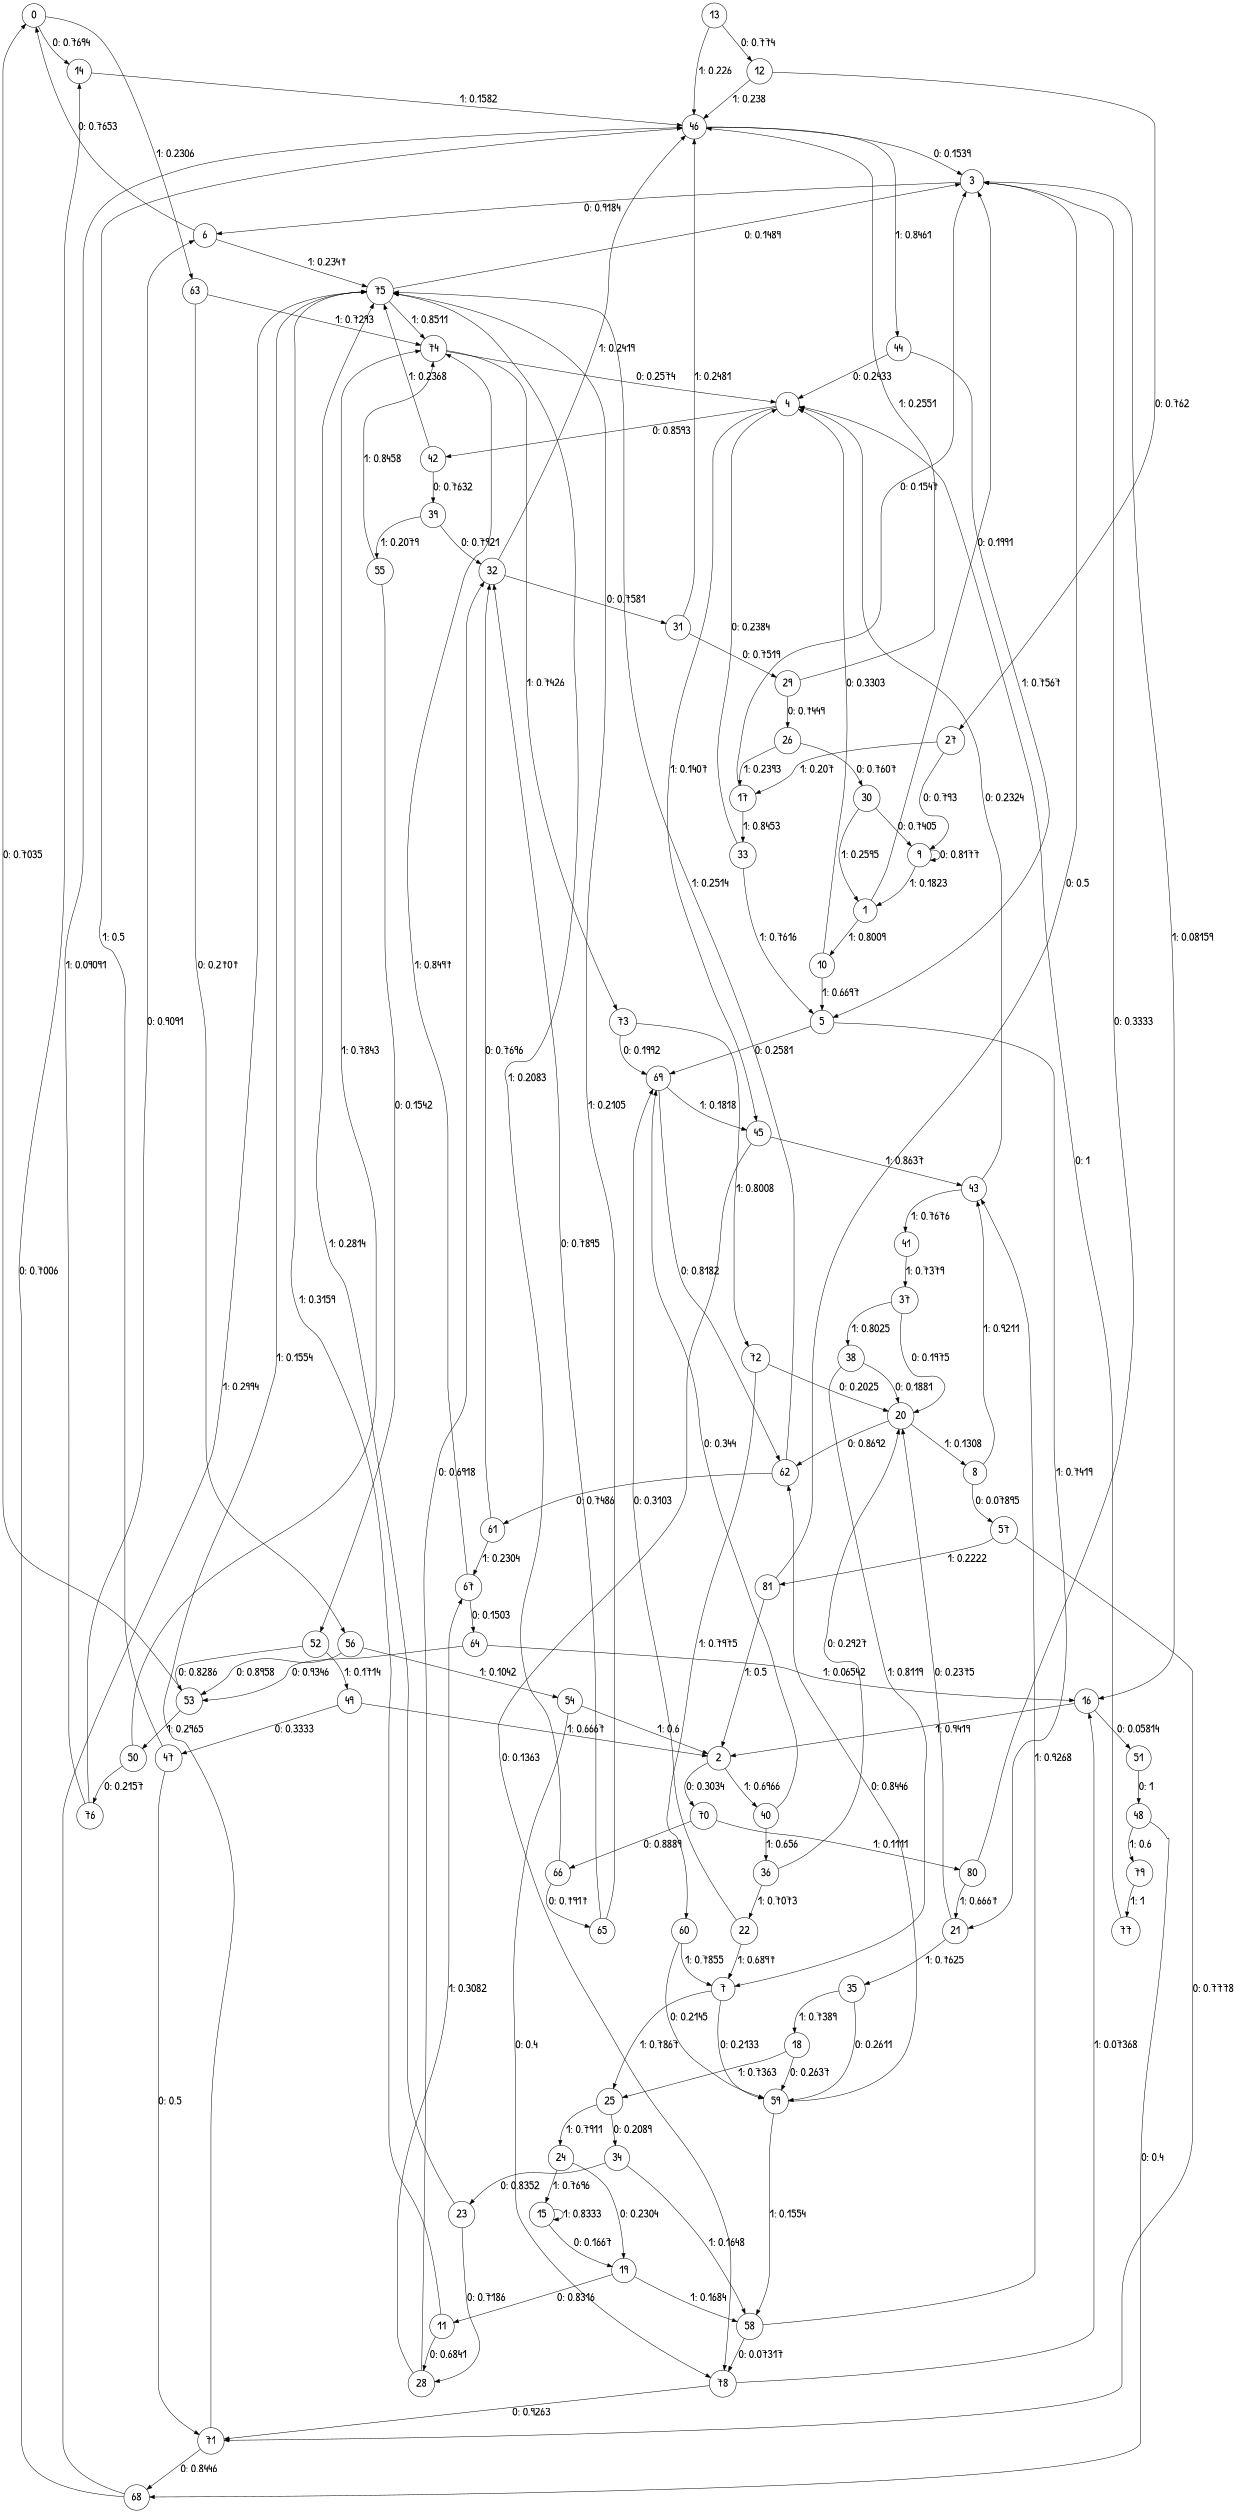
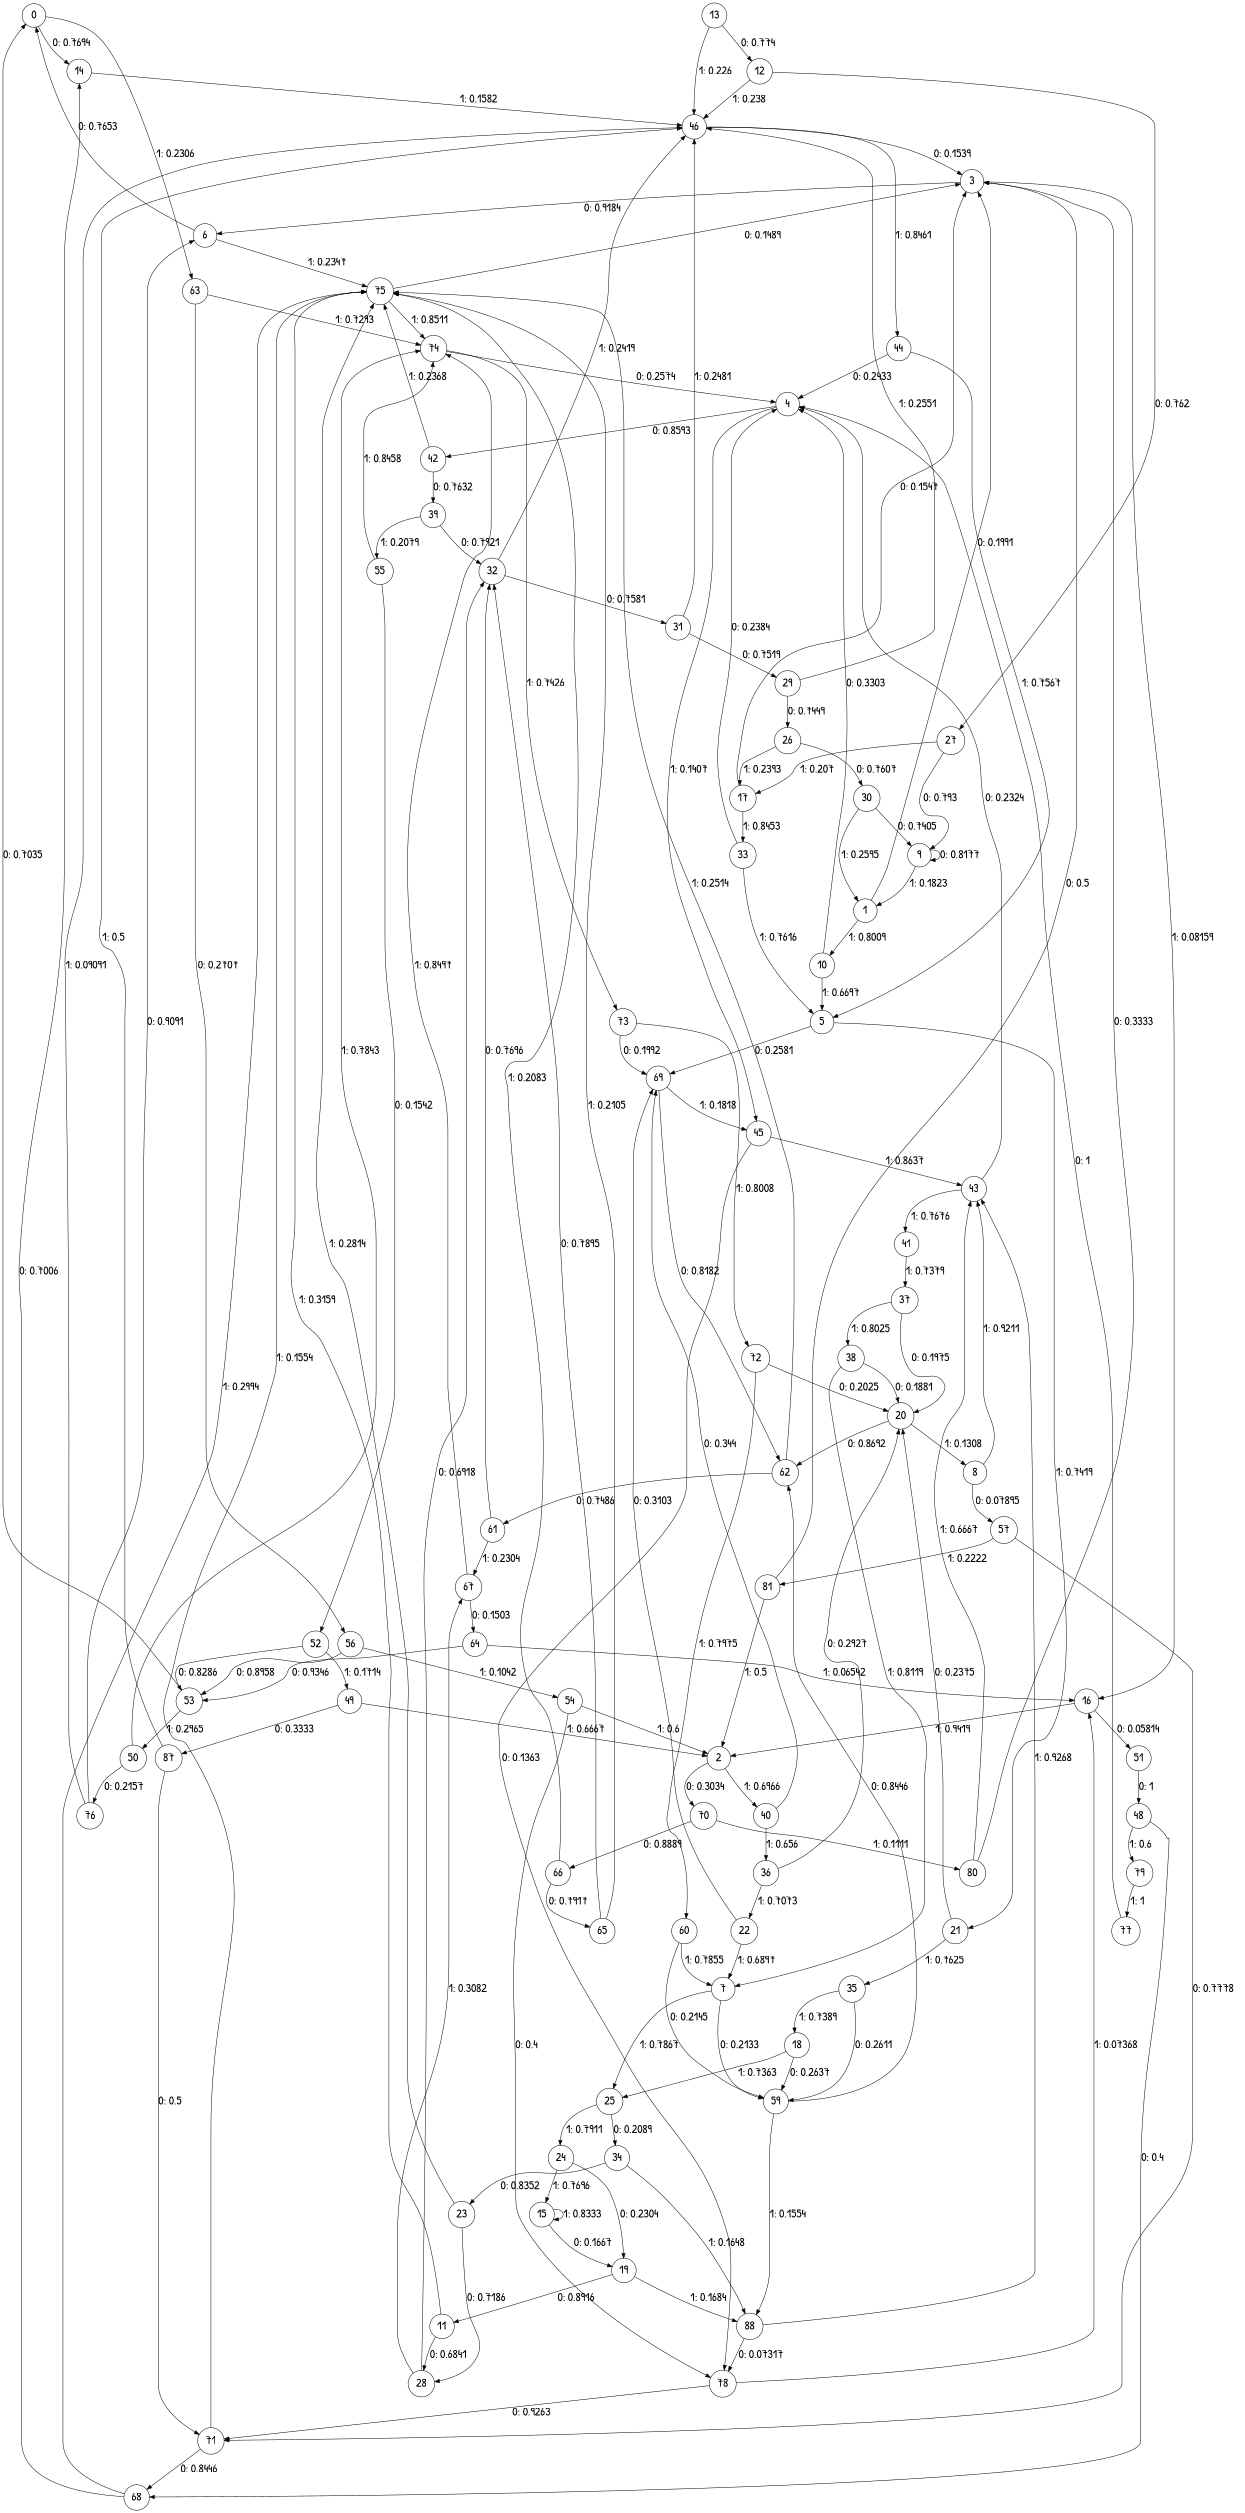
node "47": label "47" -> "87"
edge "80" -> "21": now "80" -> "43"
edge "19" -> "11": label "0: 0.8316   " -> "0: 0.8916   "
node "58": label "58" -> "88"
